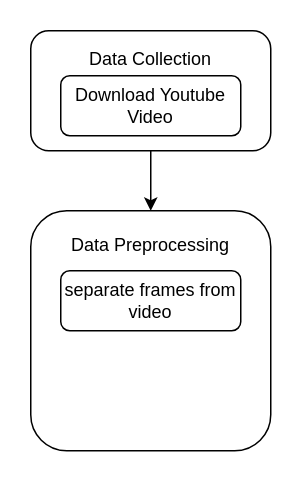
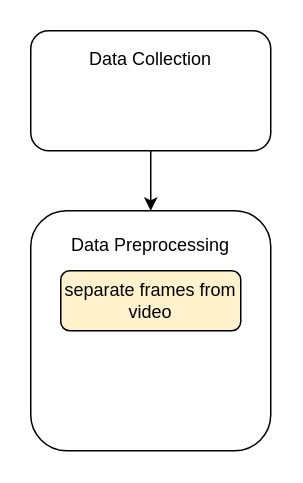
node "Download Youtube Video": removed
node "separate frames from video": fillcolor #ffffff -> #fff2cc
